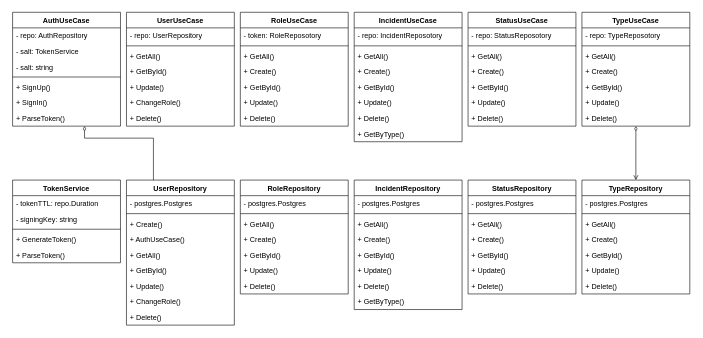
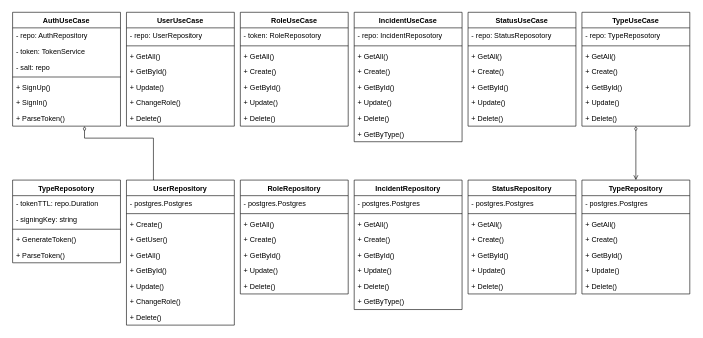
node "- salt: TokenService": label "- salt: TokenService" -> "- token: TokenService"
node "- salt: string": label "- salt: string" -> "- salt: repo"
node "TokenService": label "TokenService" -> "TypeReposotory"
node "+ AuthUseCase()": label "+ AuthUseCase()" -> "+ GetUser()"
